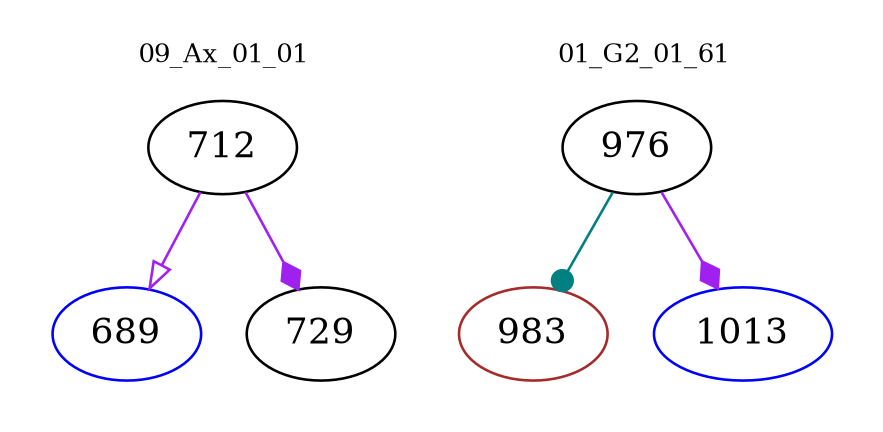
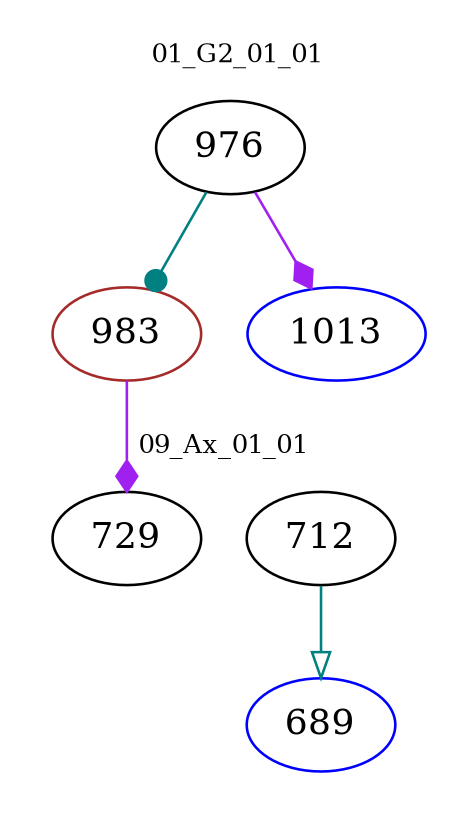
cluster "01_G2_01_61": label "01_G2_01_61" -> "01_G2_01_01"
edge "712" -> "729": now "983" -> "729"
edge "712" -> "689": color purple -> teal
